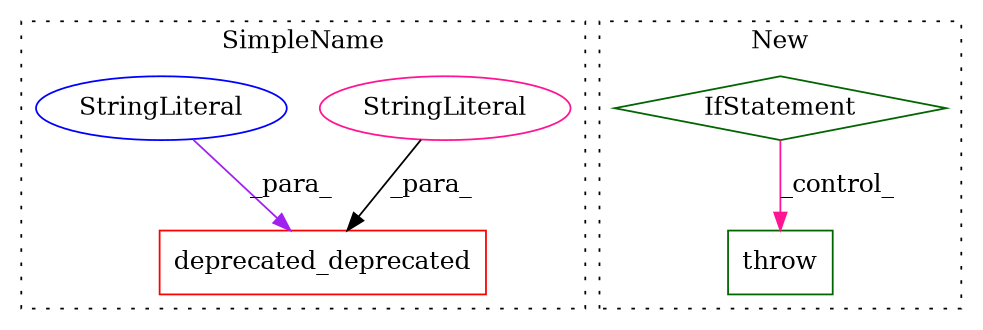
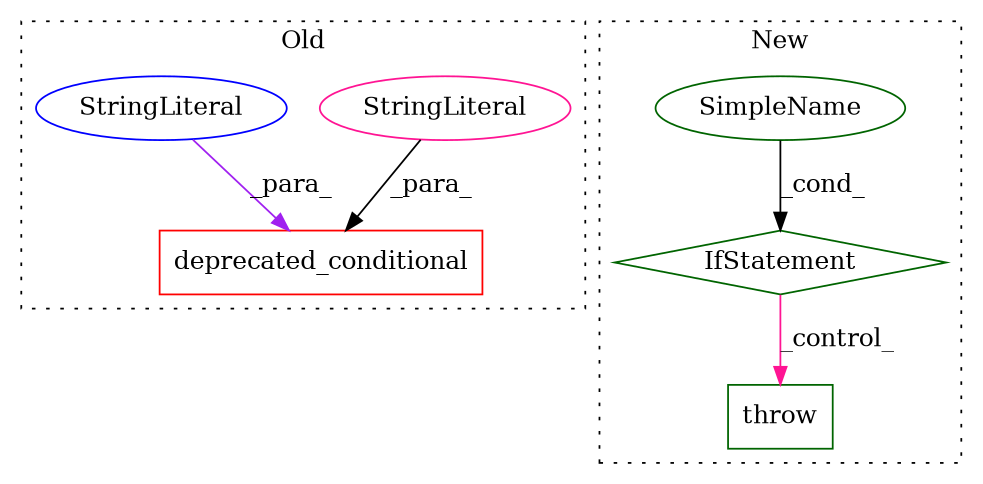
cluster "SimpleName": label "SimpleName" -> "Old"
node "SimpleName": added
node "deprecated_deprecated": label "deprecated_deprecated" -> "deprecated_conditional"
